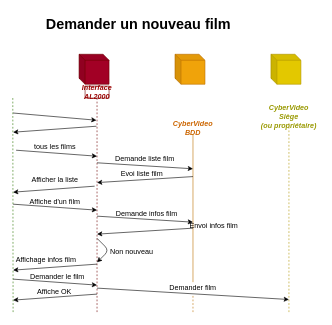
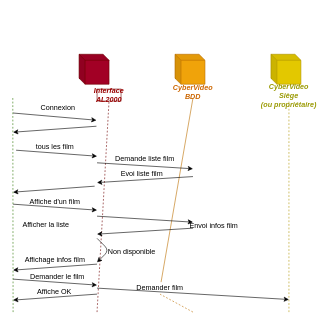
node "Demander un nouveau film": removed
node "Interface AL2000": moved (97, 92) -> (109, 95)
node "Connexion": added
node "CyberVideo Siège (ou propriétaire)": moved (289, 117) -> (289, 96)
node "CyberVideo BDD": moved (193, 128) -> (193, 92)
node "tous les films": label "tous les films" -> "tous les film"
node "Afficher la liste": moved (55, 180) -> (46, 225)
node "Demande infos film": removed
node "Non nouveau": label "Non nouveau" -> "Non disponible"
node "Affichage infos film": moved (46, 260) -> (55, 260)
node "Demander film": moved (193, 288) -> (160, 288)
